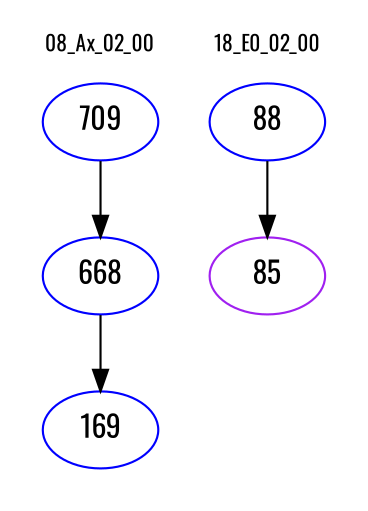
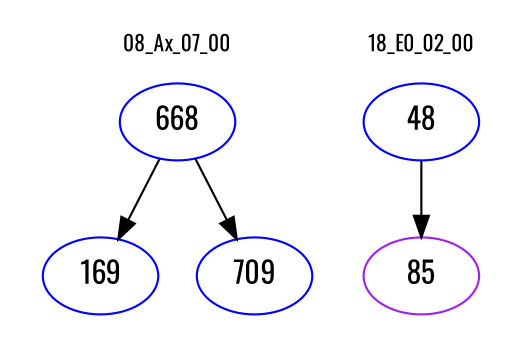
cluster "08_Ax_02_00": label "08_Ax_02_00" -> "08_Ax_07_00"
node "88": label "88" -> "48"
edge "709" -> "668": reversed
